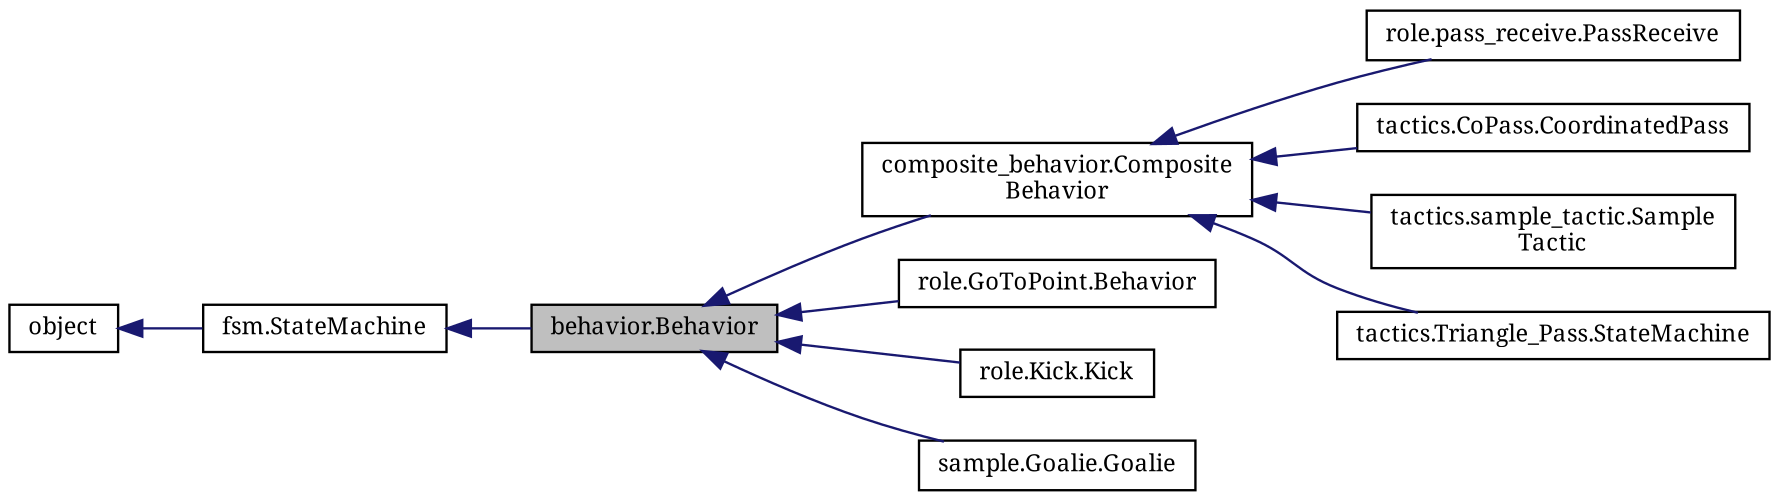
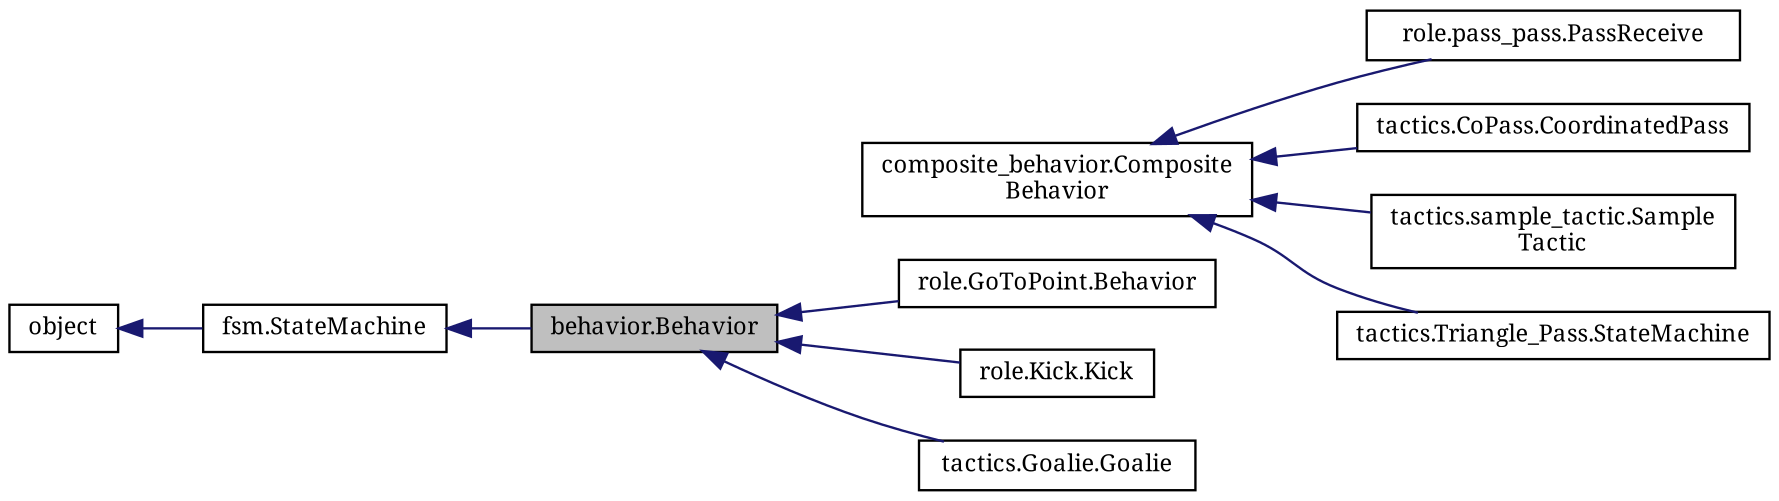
node "role.pass_receive.PassReceive": label "role.pass_receive.PassReceive" -> "role.pass_pass.PassReceive"
edge "composite_behavior.Composite Behavior" -> "behavior.Behavior": removed
node "sample.Goalie.Goalie": label "sample.Goalie.Goalie" -> "tactics.Goalie.Goalie"
